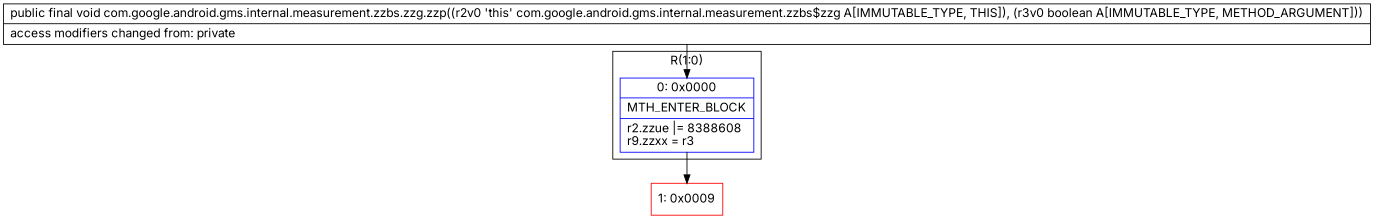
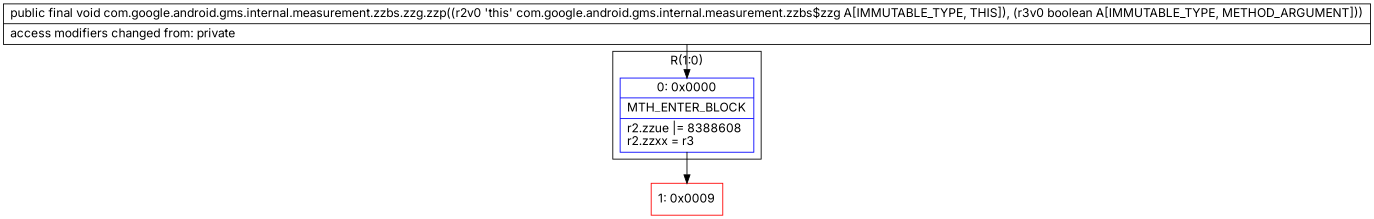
node "0: 0x0000": text "r9.zzxx = r3" -> "r2.zzxx = r3"
